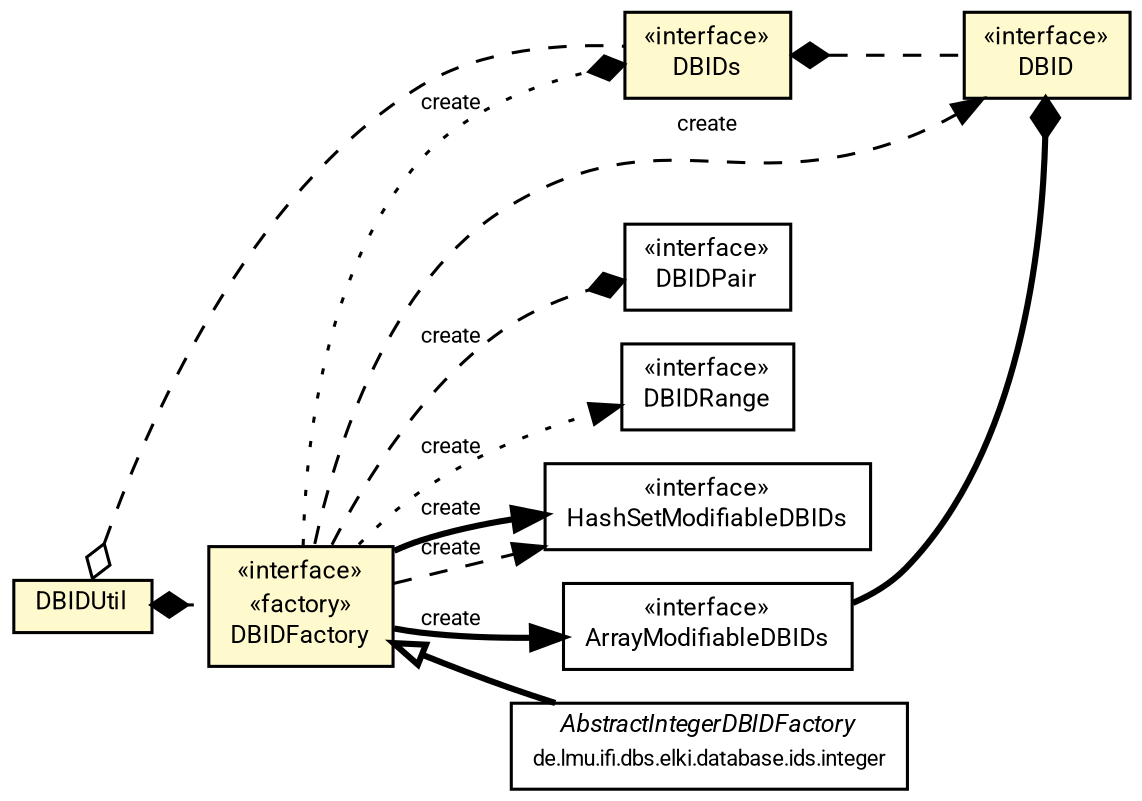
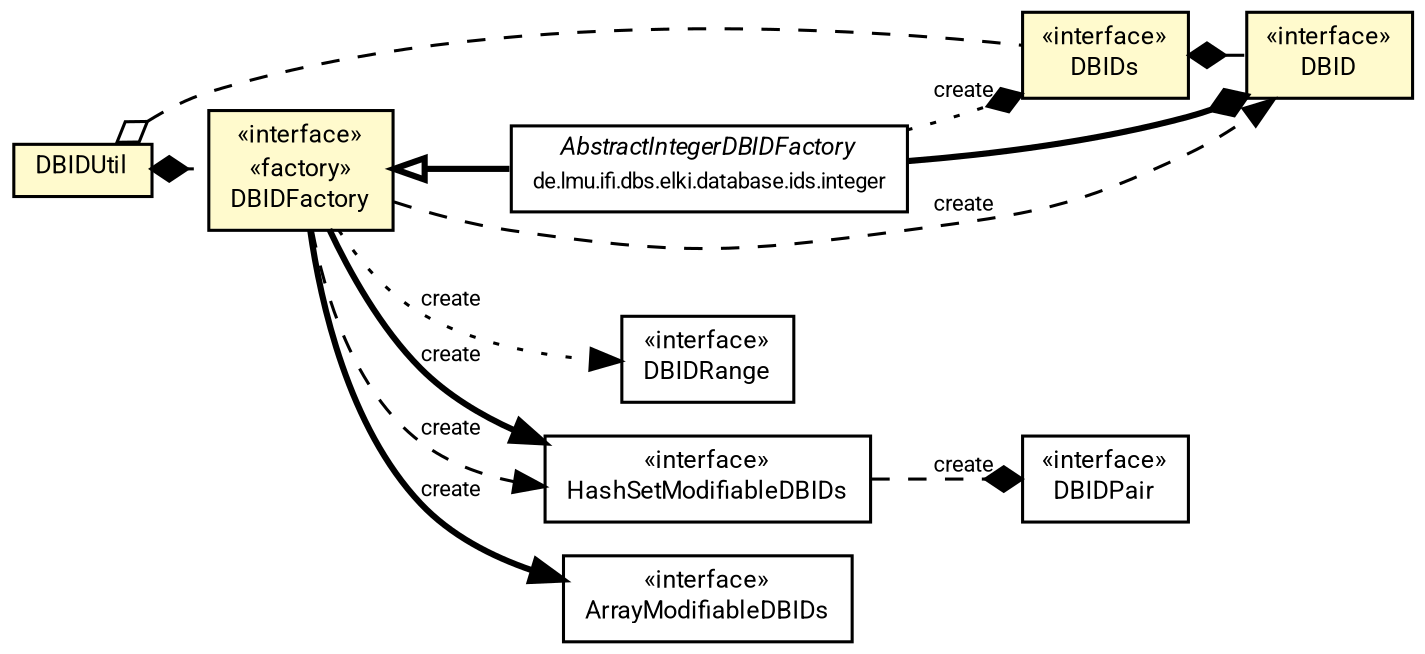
edge "DBIDFactory" -> "DBIDs": now "AbstractIntegerDBIDFactory" -> "DBIDs"
edge "DBIDFactory" -> "DBIDPair": now "HashSetModifiableDBIDs" -> "DBIDPair"
edge "ArrayModifiableDBIDs" -> "DBID": now "AbstractIntegerDBIDFactory" -> "DBID"
